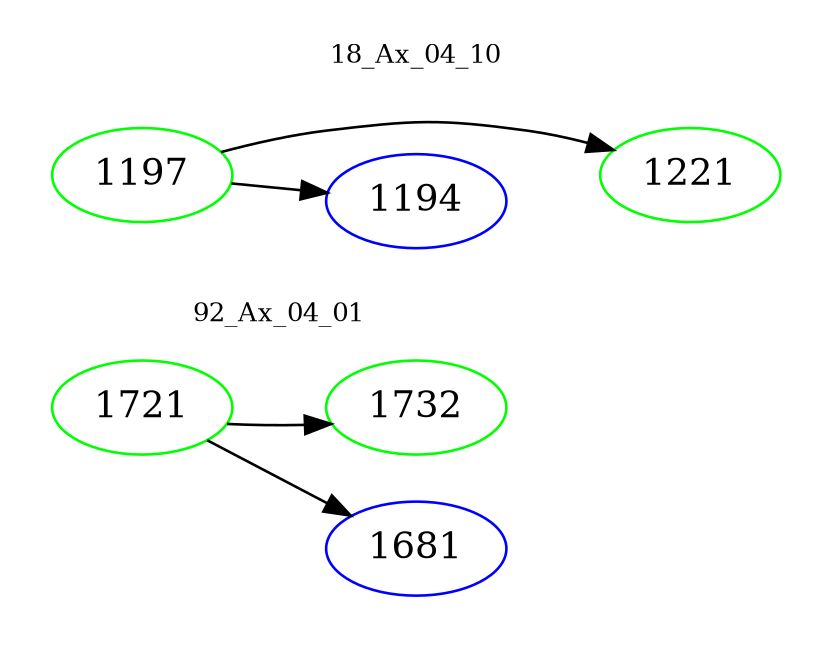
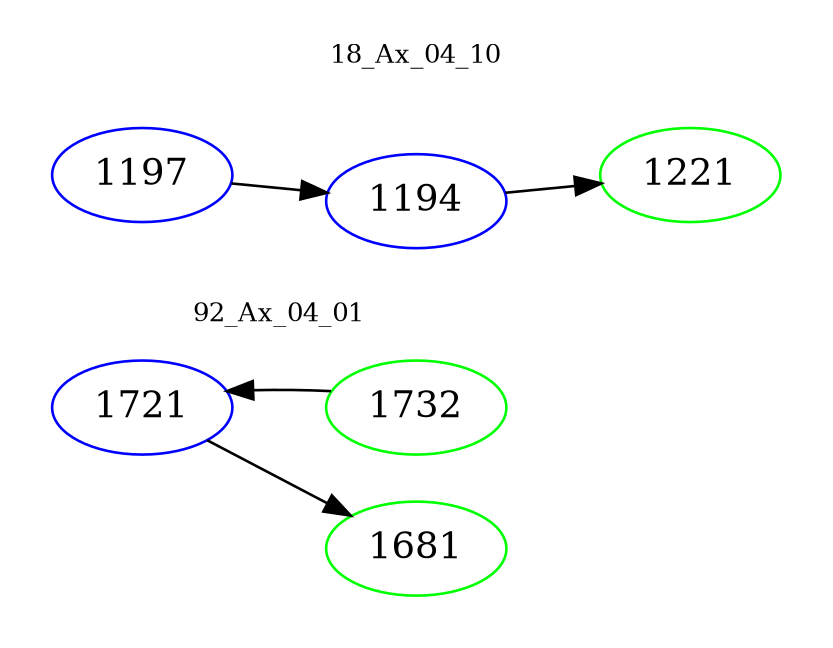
edge "1197" -> "1221": now "1194" -> "1221"
node "1197": color green -> blue
node "1721": color green -> blue
edge "1721" -> "1732": reversed
node "1681": color blue -> green
